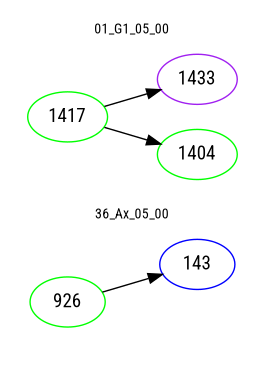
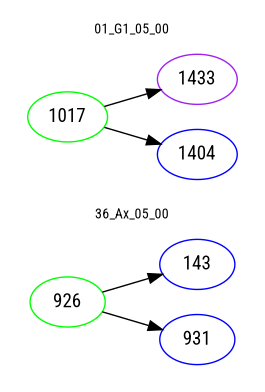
node "1417": label "1417" -> "1017"
node "1404": color green -> blue
node "931": added
